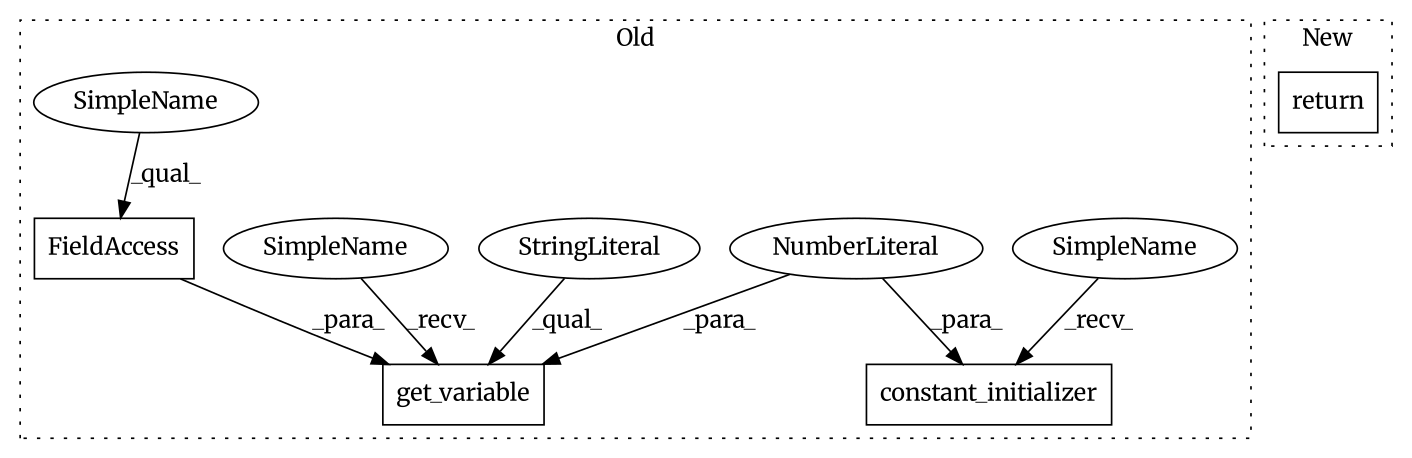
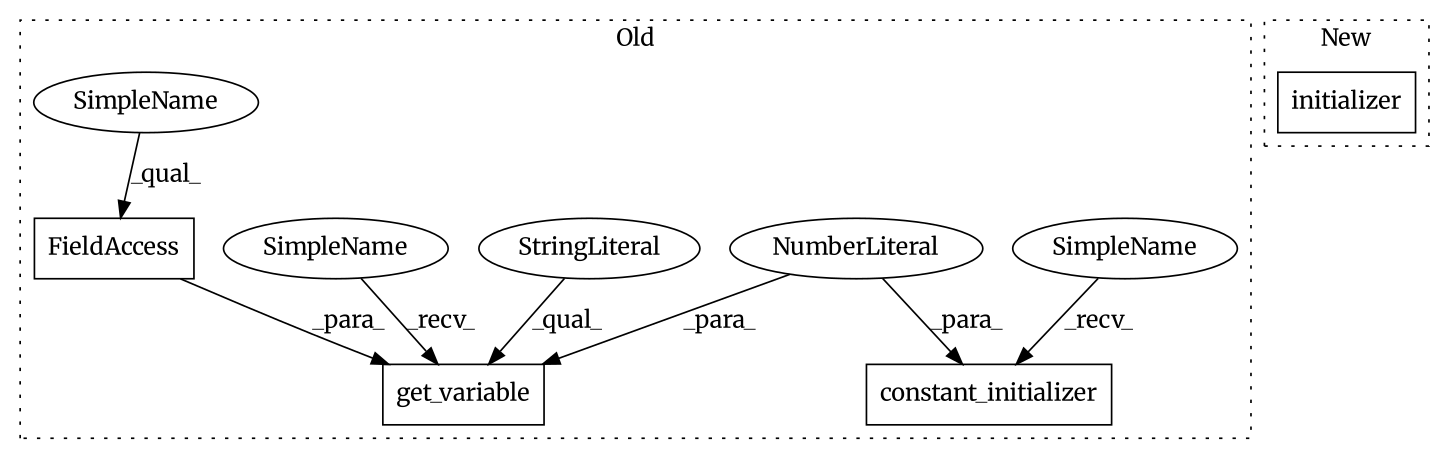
node "return": label "return" -> "initializer"
